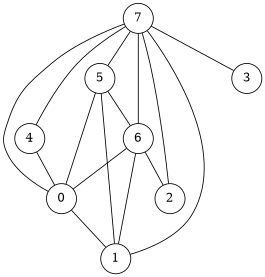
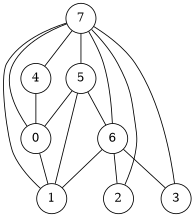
edge "6" -- "0": now "6" -- "3"
